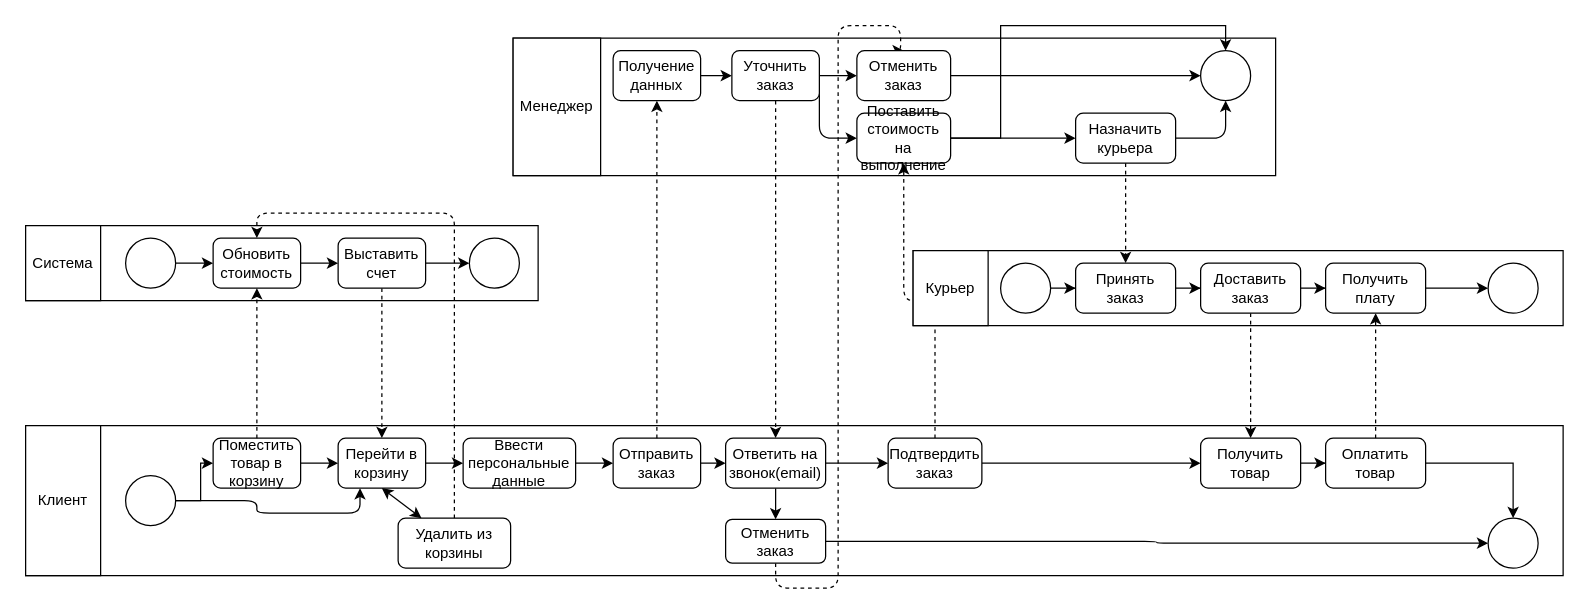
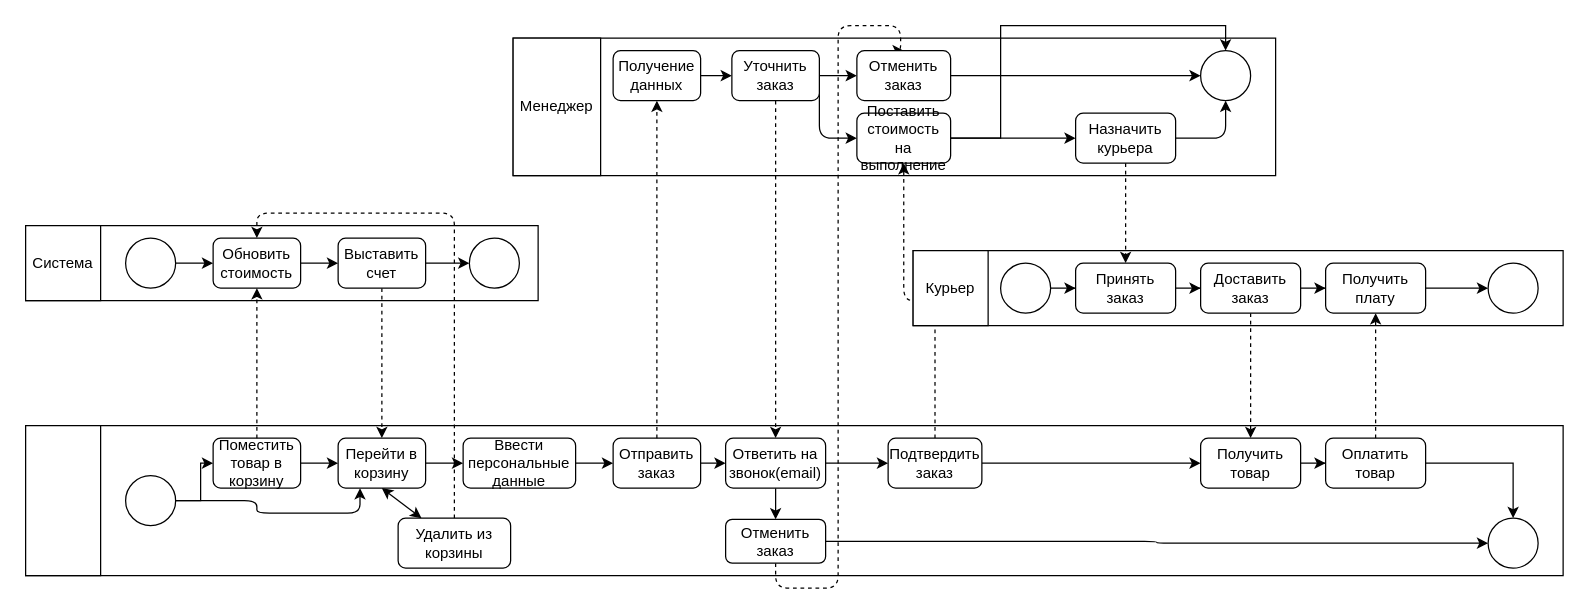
node "Клиент": removed
